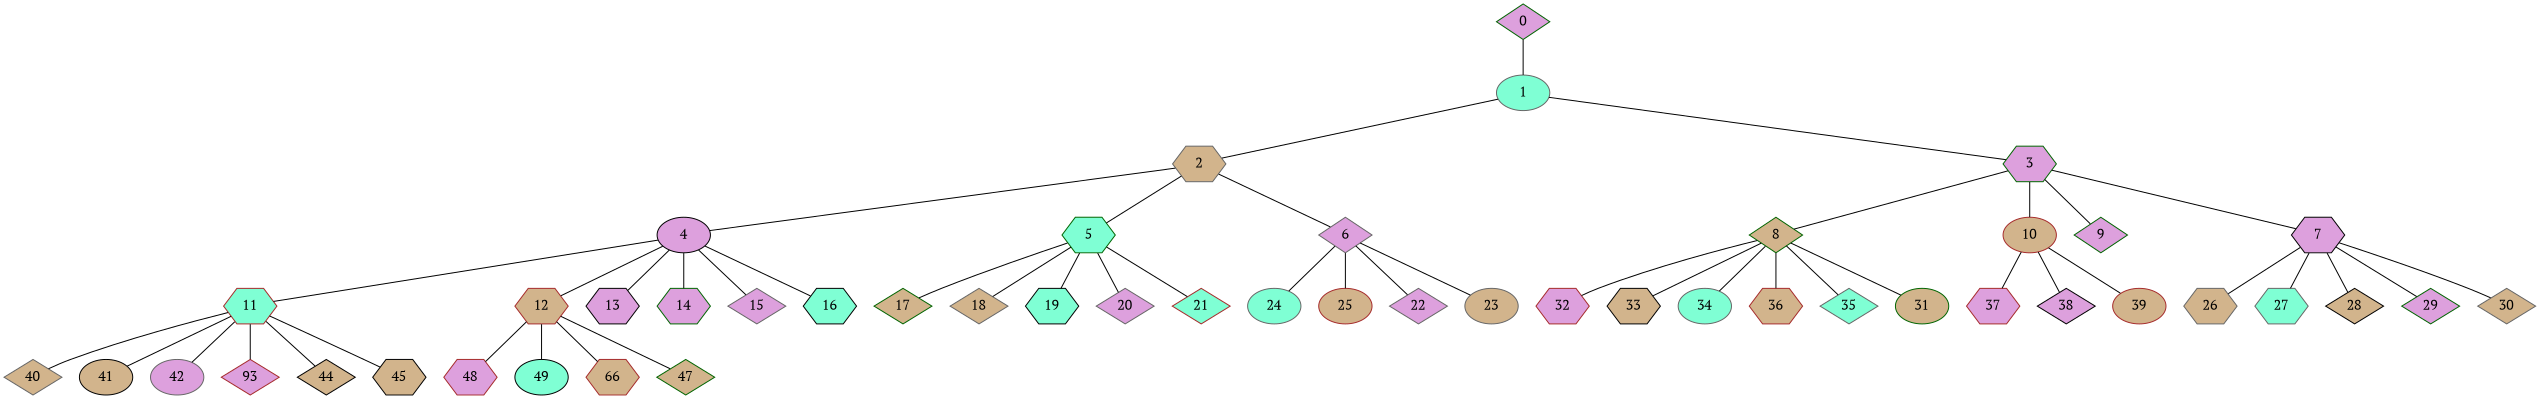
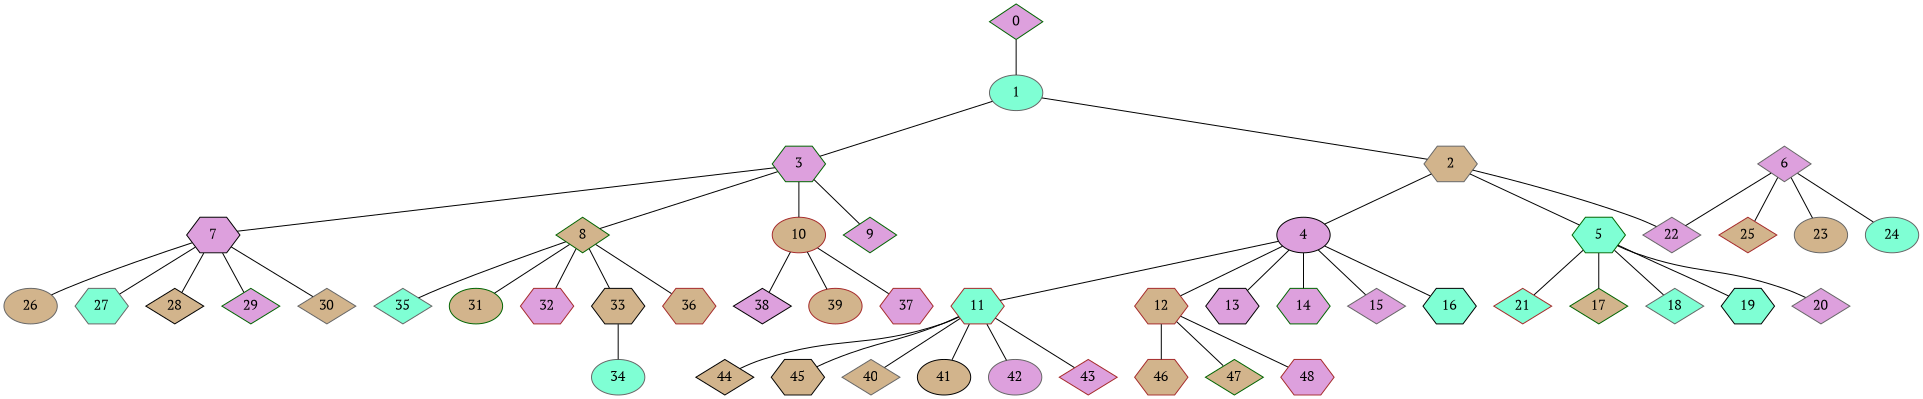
edge "2" -- "6": now "2" -- "22"
edge "8" -- "34": now "33" -- "34"
node "18": fillcolor tan -> aquamarine
node "25": shape ellipse -> diamond
node "26": shape hexagon -> ellipse
node "93": label "93" -> "43"
node "49": removed
node "66": label "66" -> "46"
